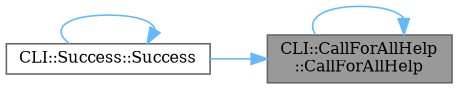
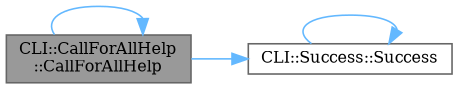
edge "CLI::Success::Success" -> "CLI::CallForAllHelp ::CallForAllHelp": reversed
